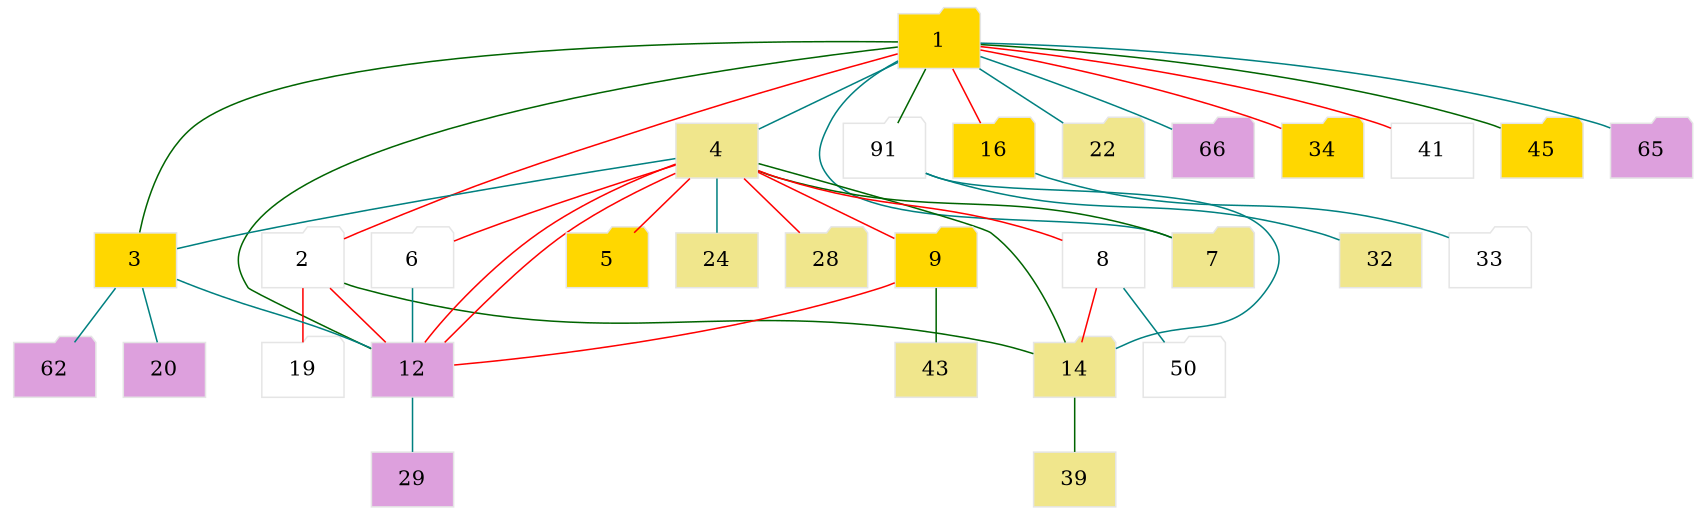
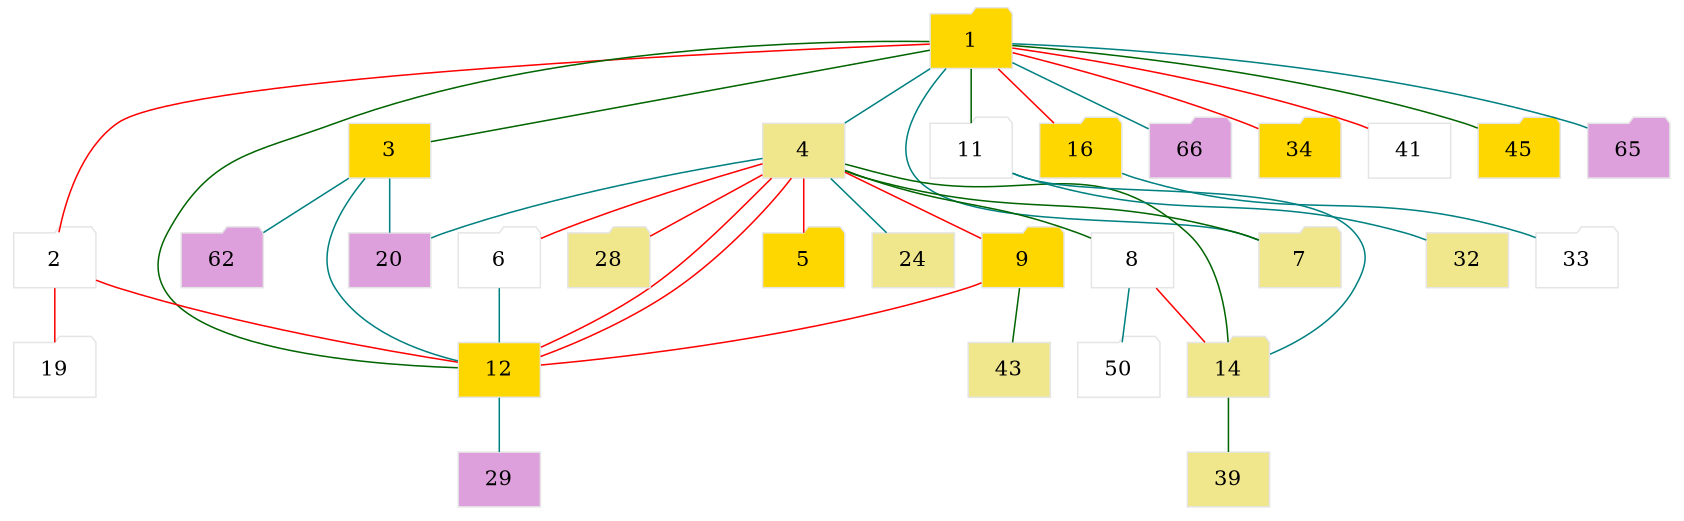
node "91": label "91" -> "11"
node "22": removed
edge "4" -- "3": now "4" -- "20"
edge "4" -- "8": color red -> darkgreen
edge "2" -- "14": removed
node "12": fillcolor plum -> gold
